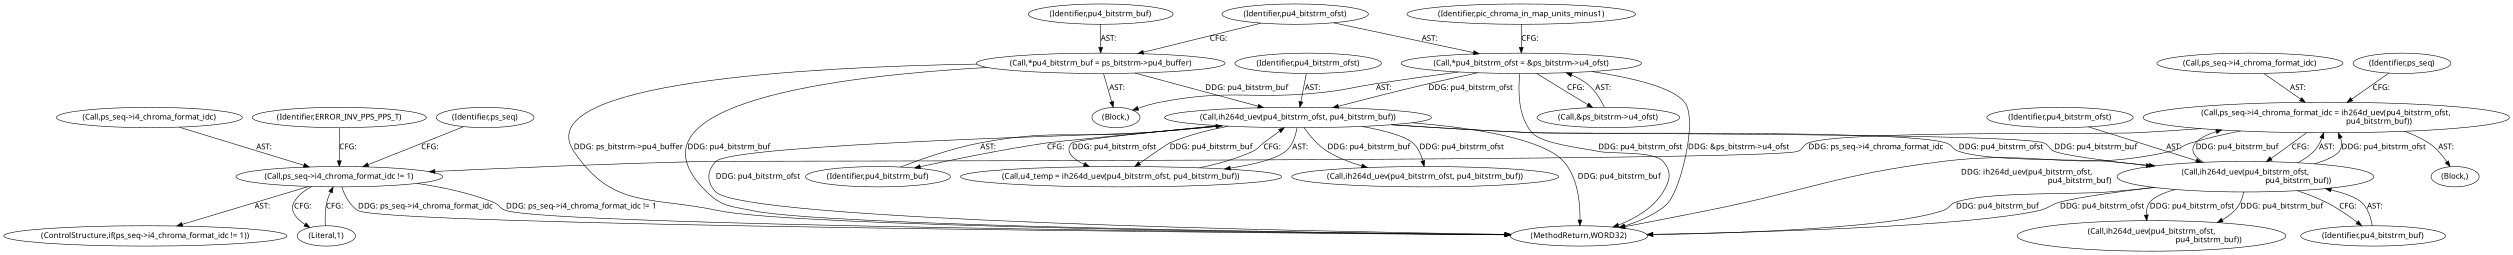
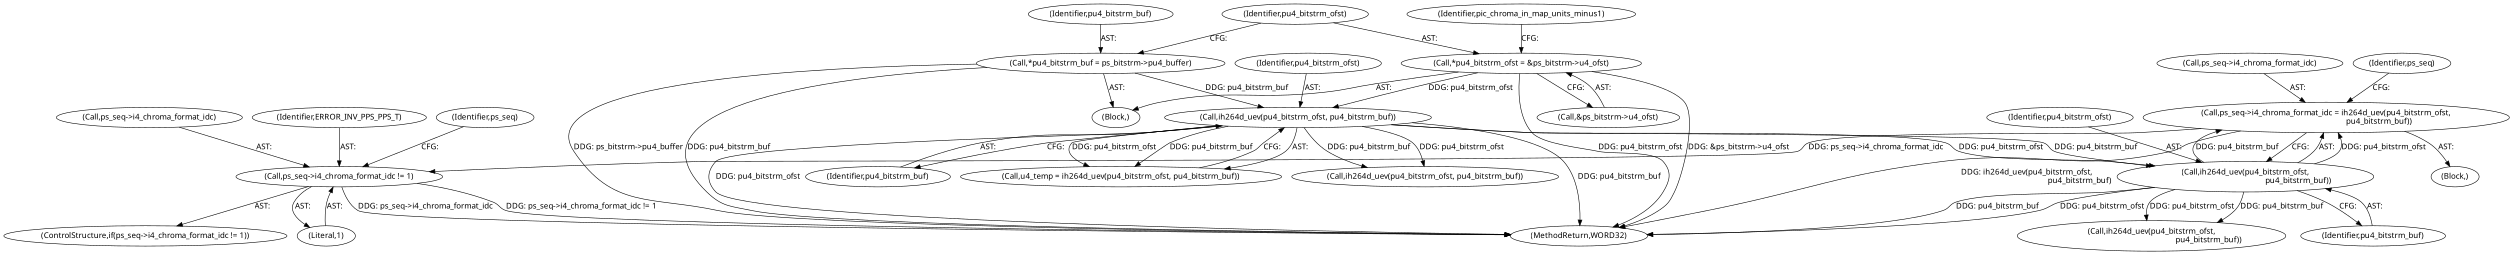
edge "(Identifier,ERROR_INV_PPS_PPS_T)" -> "(Call,ps_seq->i4_chroma_format_idc != 1)": label "CFG: " -> "AST: "
edge "(Call,ps_seq->i4_chroma_format_idc != 1)" -> "(Literal,1)": label "CFG: " -> "AST: "
edge "(Literal,1)" -> "(Call,ps_seq->i4_chroma_format_idc != 1)": label "CFG: " -> "AST: "
